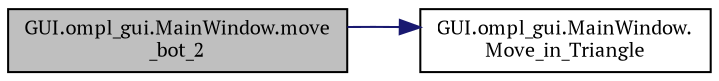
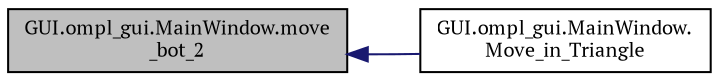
edge "GUI.ompl_gui.MainWindow.move _bot_2" -> "GUI.ompl_gui.MainWindow. Move_in_Triangle": reversed
